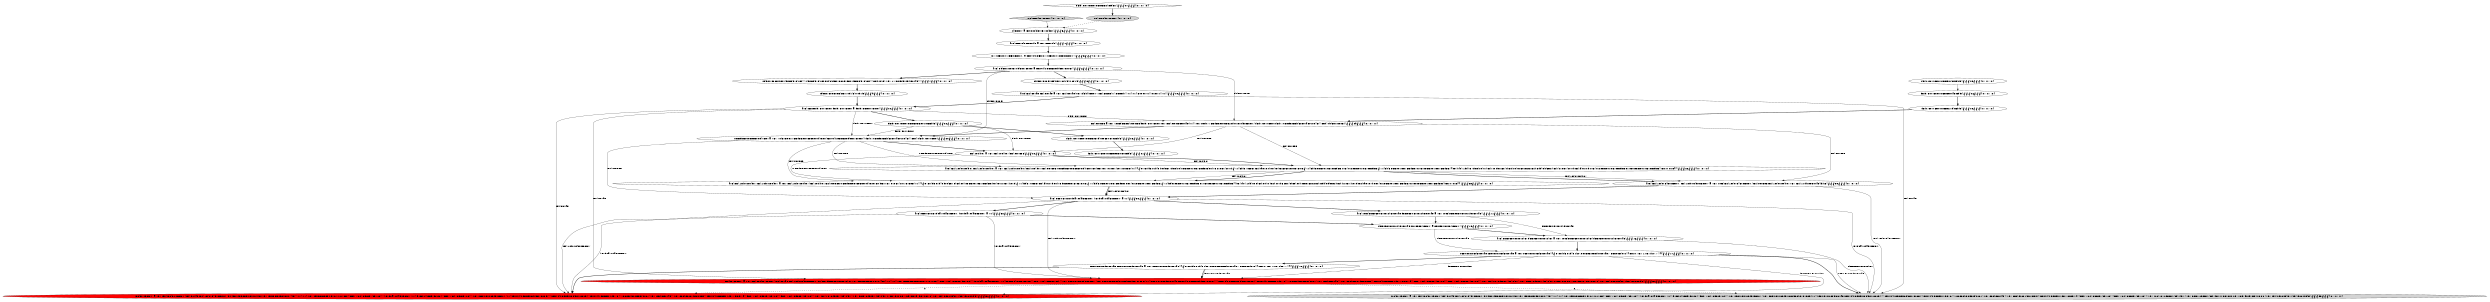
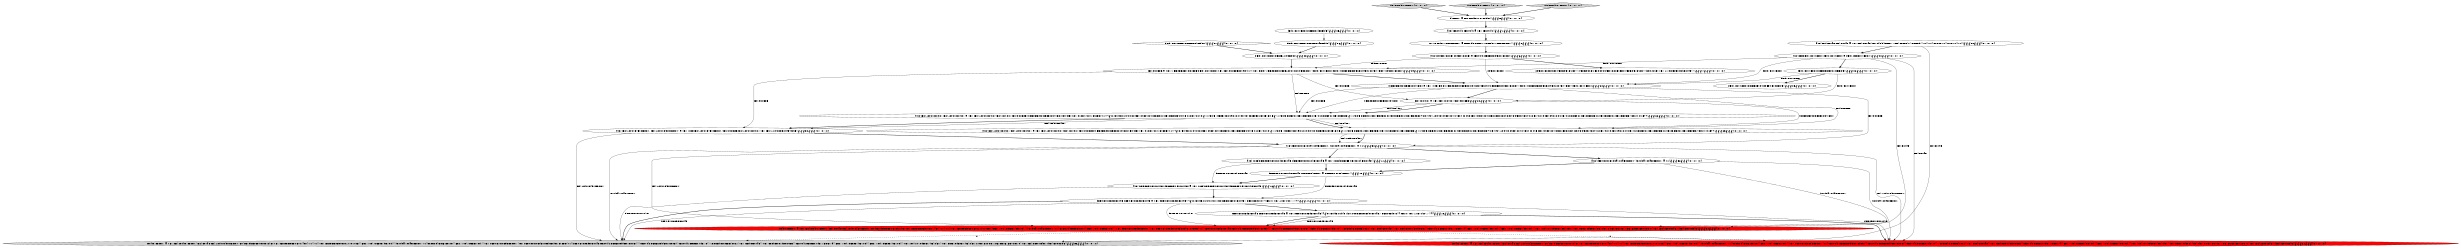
node "makeToolboxFactory['0', '1', '0']": added
edge "derbyConnector.createTaskTables()@@@17@@@['1', '1', '1']" -> "makeToolboxFactory['0', '0', '1']": now "derbyConnector.createTaskTables()@@@17@@@['1', '1', '1']" -> "derbyConnector.createAuditTable()@@@18@@@['1', '1', '1']"
node "makeToolboxFactory['0', '0', '1']": shape ellipse -> diamond
edge "makeToolboxFactory['1', '0', '0']" -> "directory = tempFolder.newFolder()@@@3@@@['1', '1', '1']": style solid -> bold
edge "makeToolboxFactory['0', '0', '1']" -> "directory = tempFolder.newFolder()@@@3@@@['1', '1', '1']": style dashed -> bold
node "objectMapper.registerModule(module)@@@8@@@['0', '0', '1']": removed
node "objectMapper.registerModule(module)@@@9@@@['1', '1', '0']": removed
node "derbyConnector.createSegmentTable()@@@14@@@['1', '1', '1']": removed
